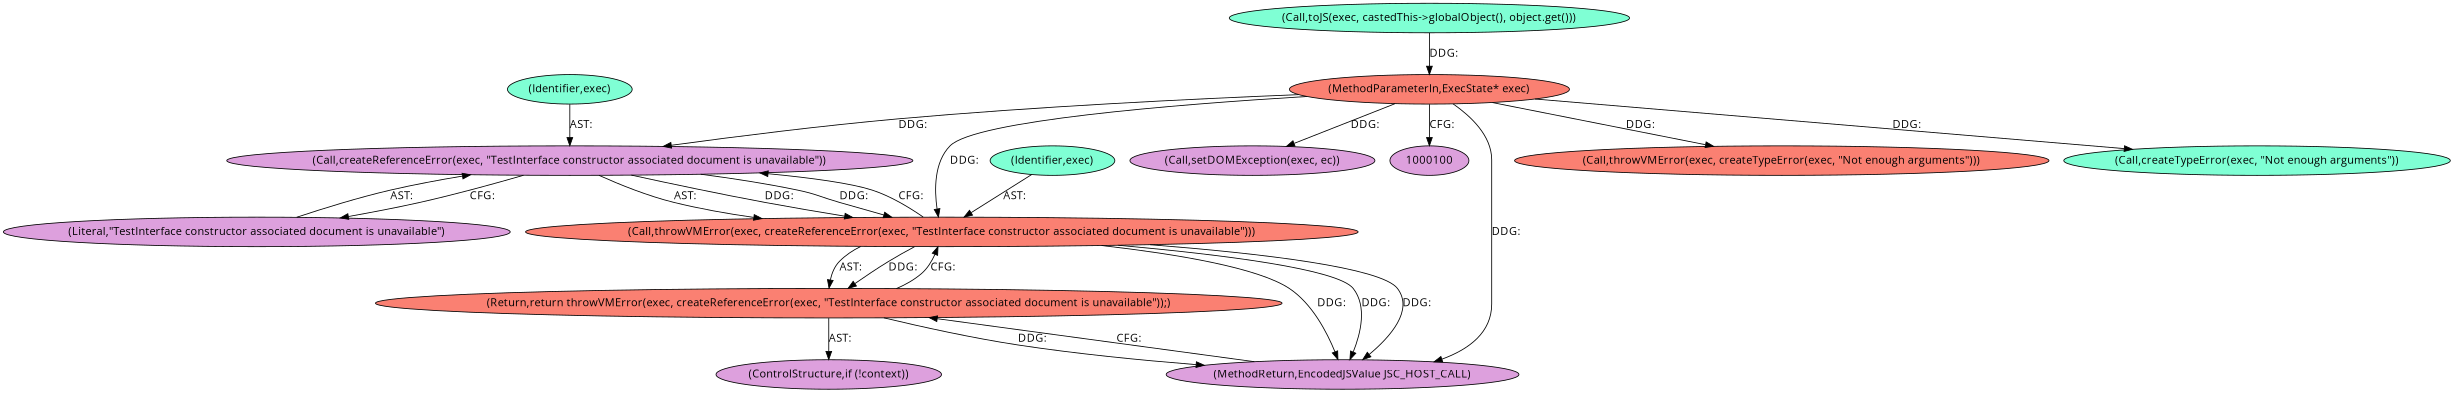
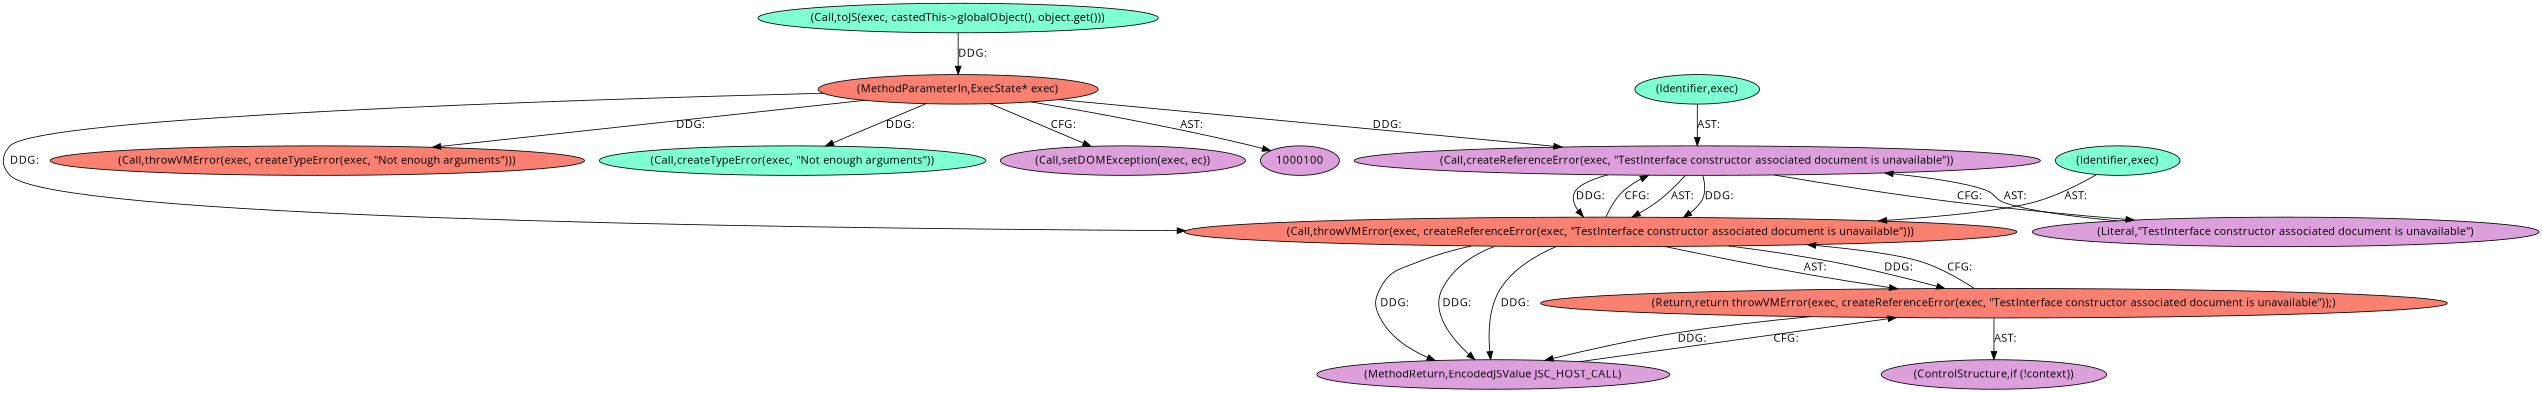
edge "(MethodParameterIn,ExecState* exec)" -> "(Call,setDOMException(exec, ec))": label "DDG: " -> "CFG: "
edge "(MethodParameterIn,ExecState* exec)" -> "1000100": label "CFG: " -> "AST: "
edge "(MethodParameterIn,ExecState* exec)" -> "(MethodReturn,EncodedJSValue JSC_HOST_CALL)": removed, label "DDG:"
